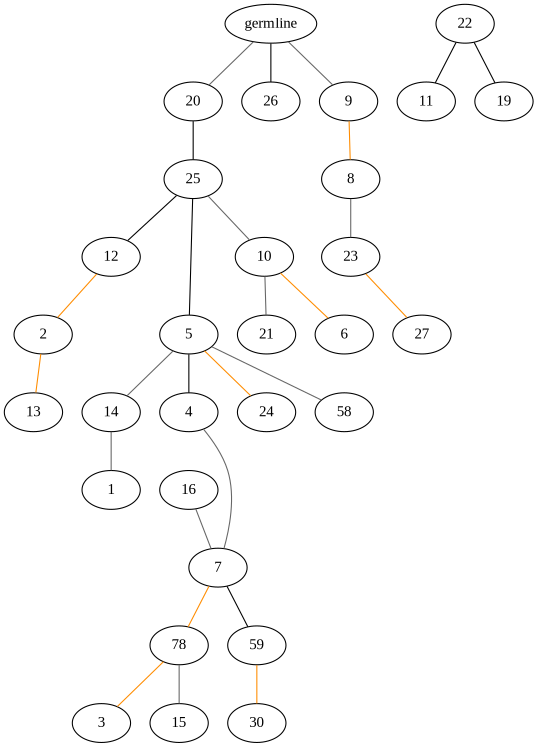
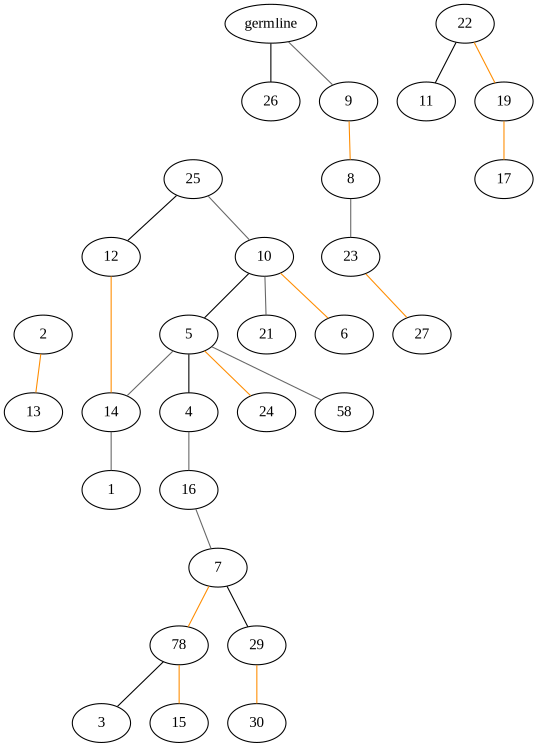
edge "22" -- "19": color black -> darkorange
node "20": removed
node "17": added
edge "25" -- "5": now "10" -- "5"
edge "12" -- "2": now "12" -- "14"
edge "4" -- "7": now "4" -- "16"
node "59": label "59" -> "29"
edge "78" -- "3": color darkorange -> black
edge "78" -- "15": color gray40 -> darkorange
